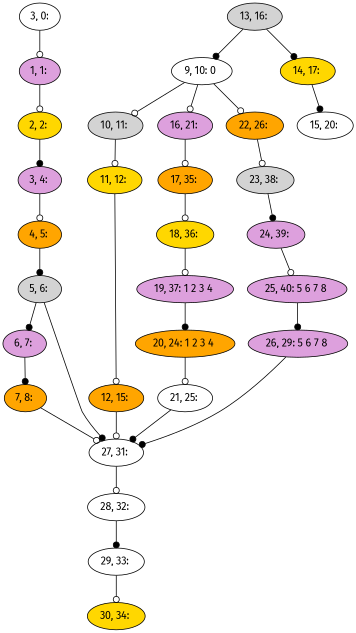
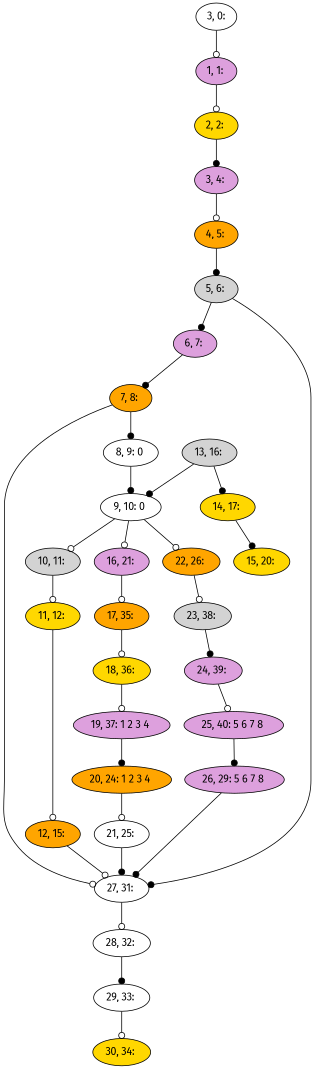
node "15, 20:": fillcolor white -> gold
node "8, 9: 0": added
